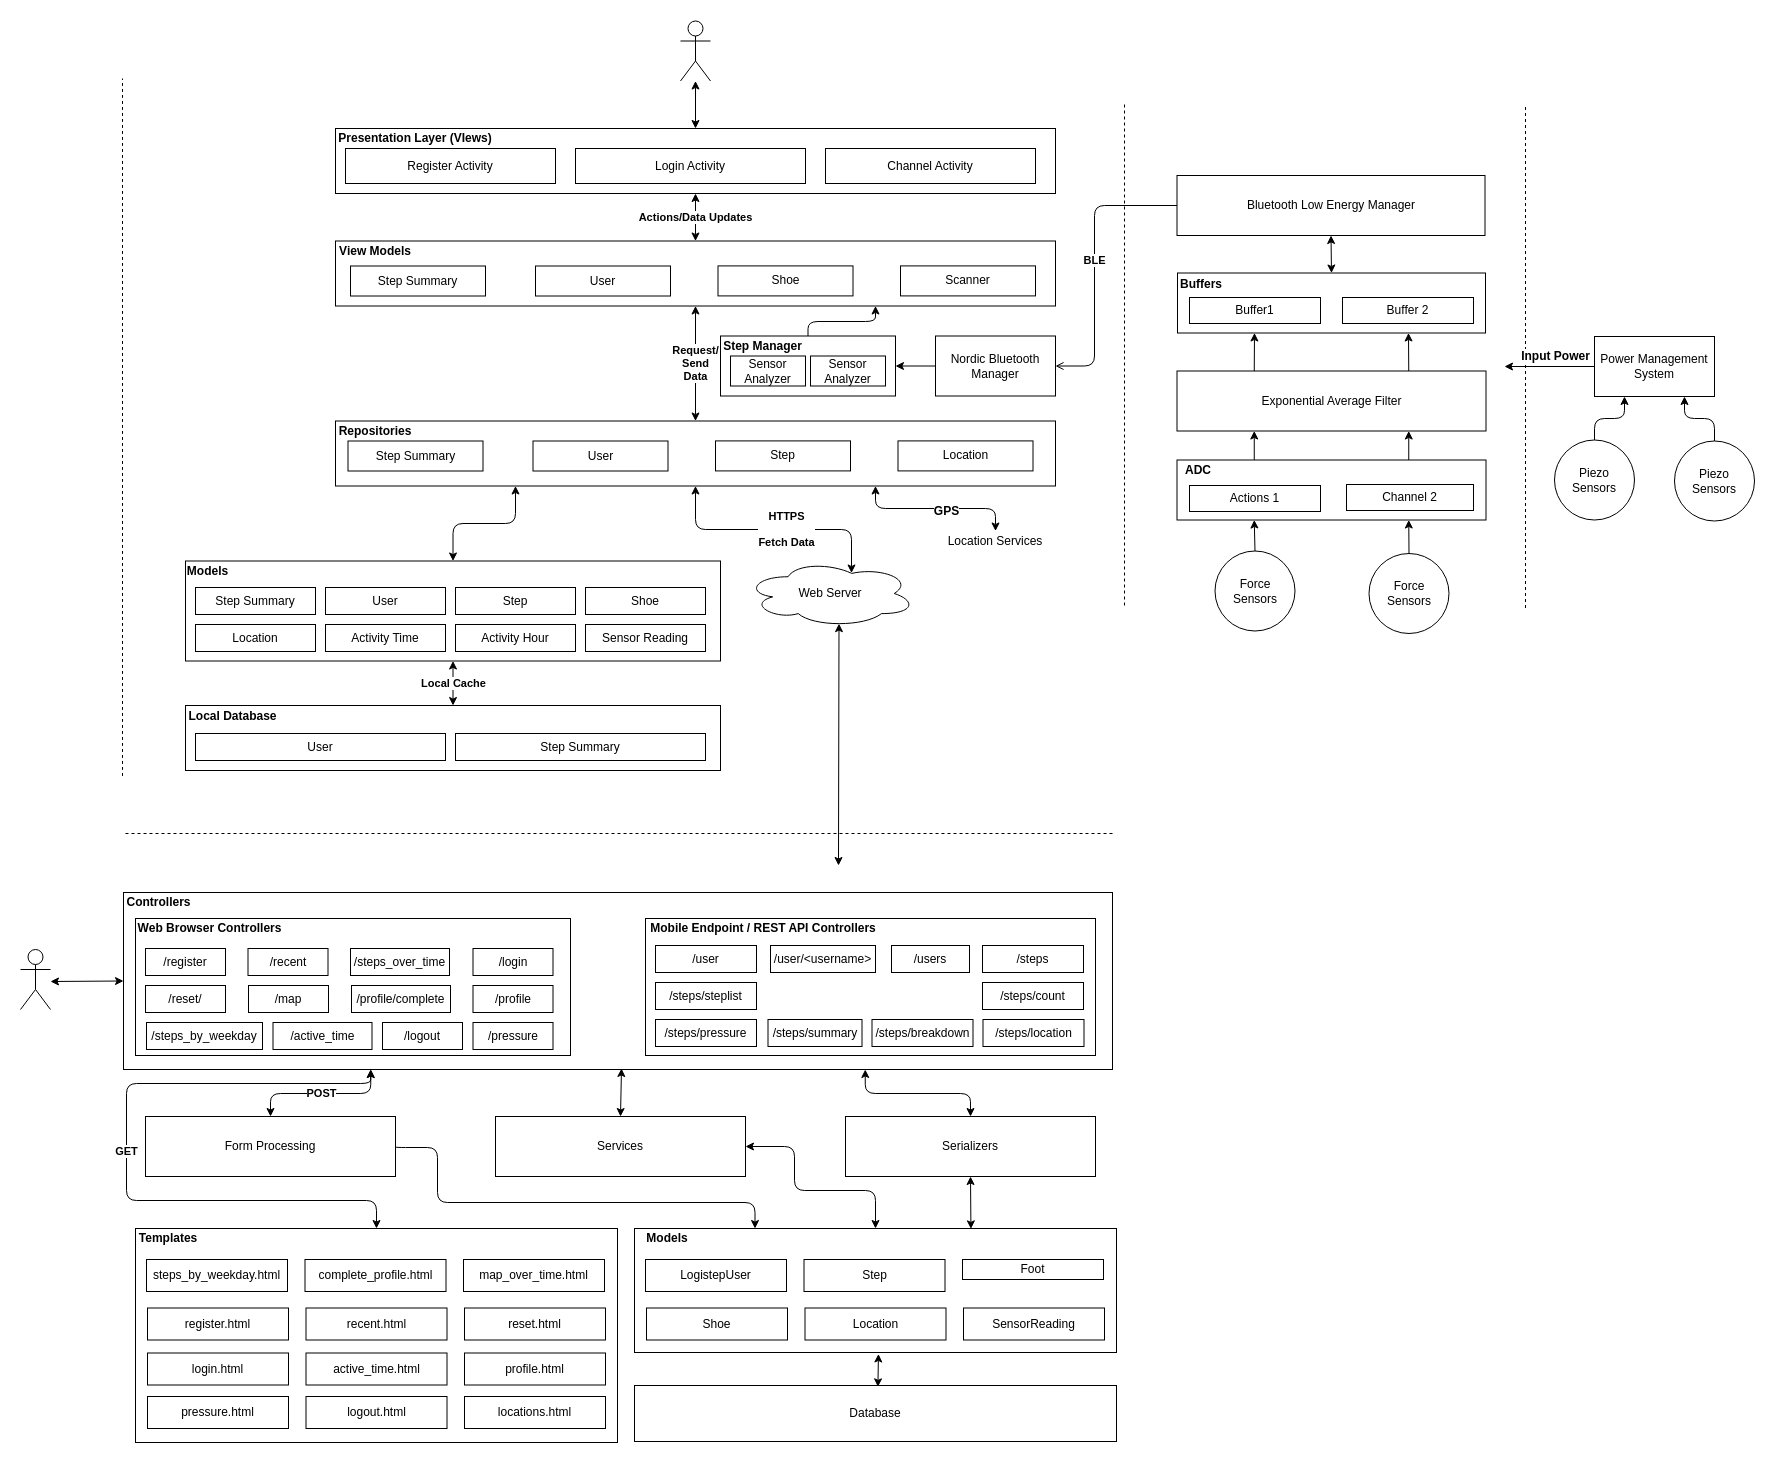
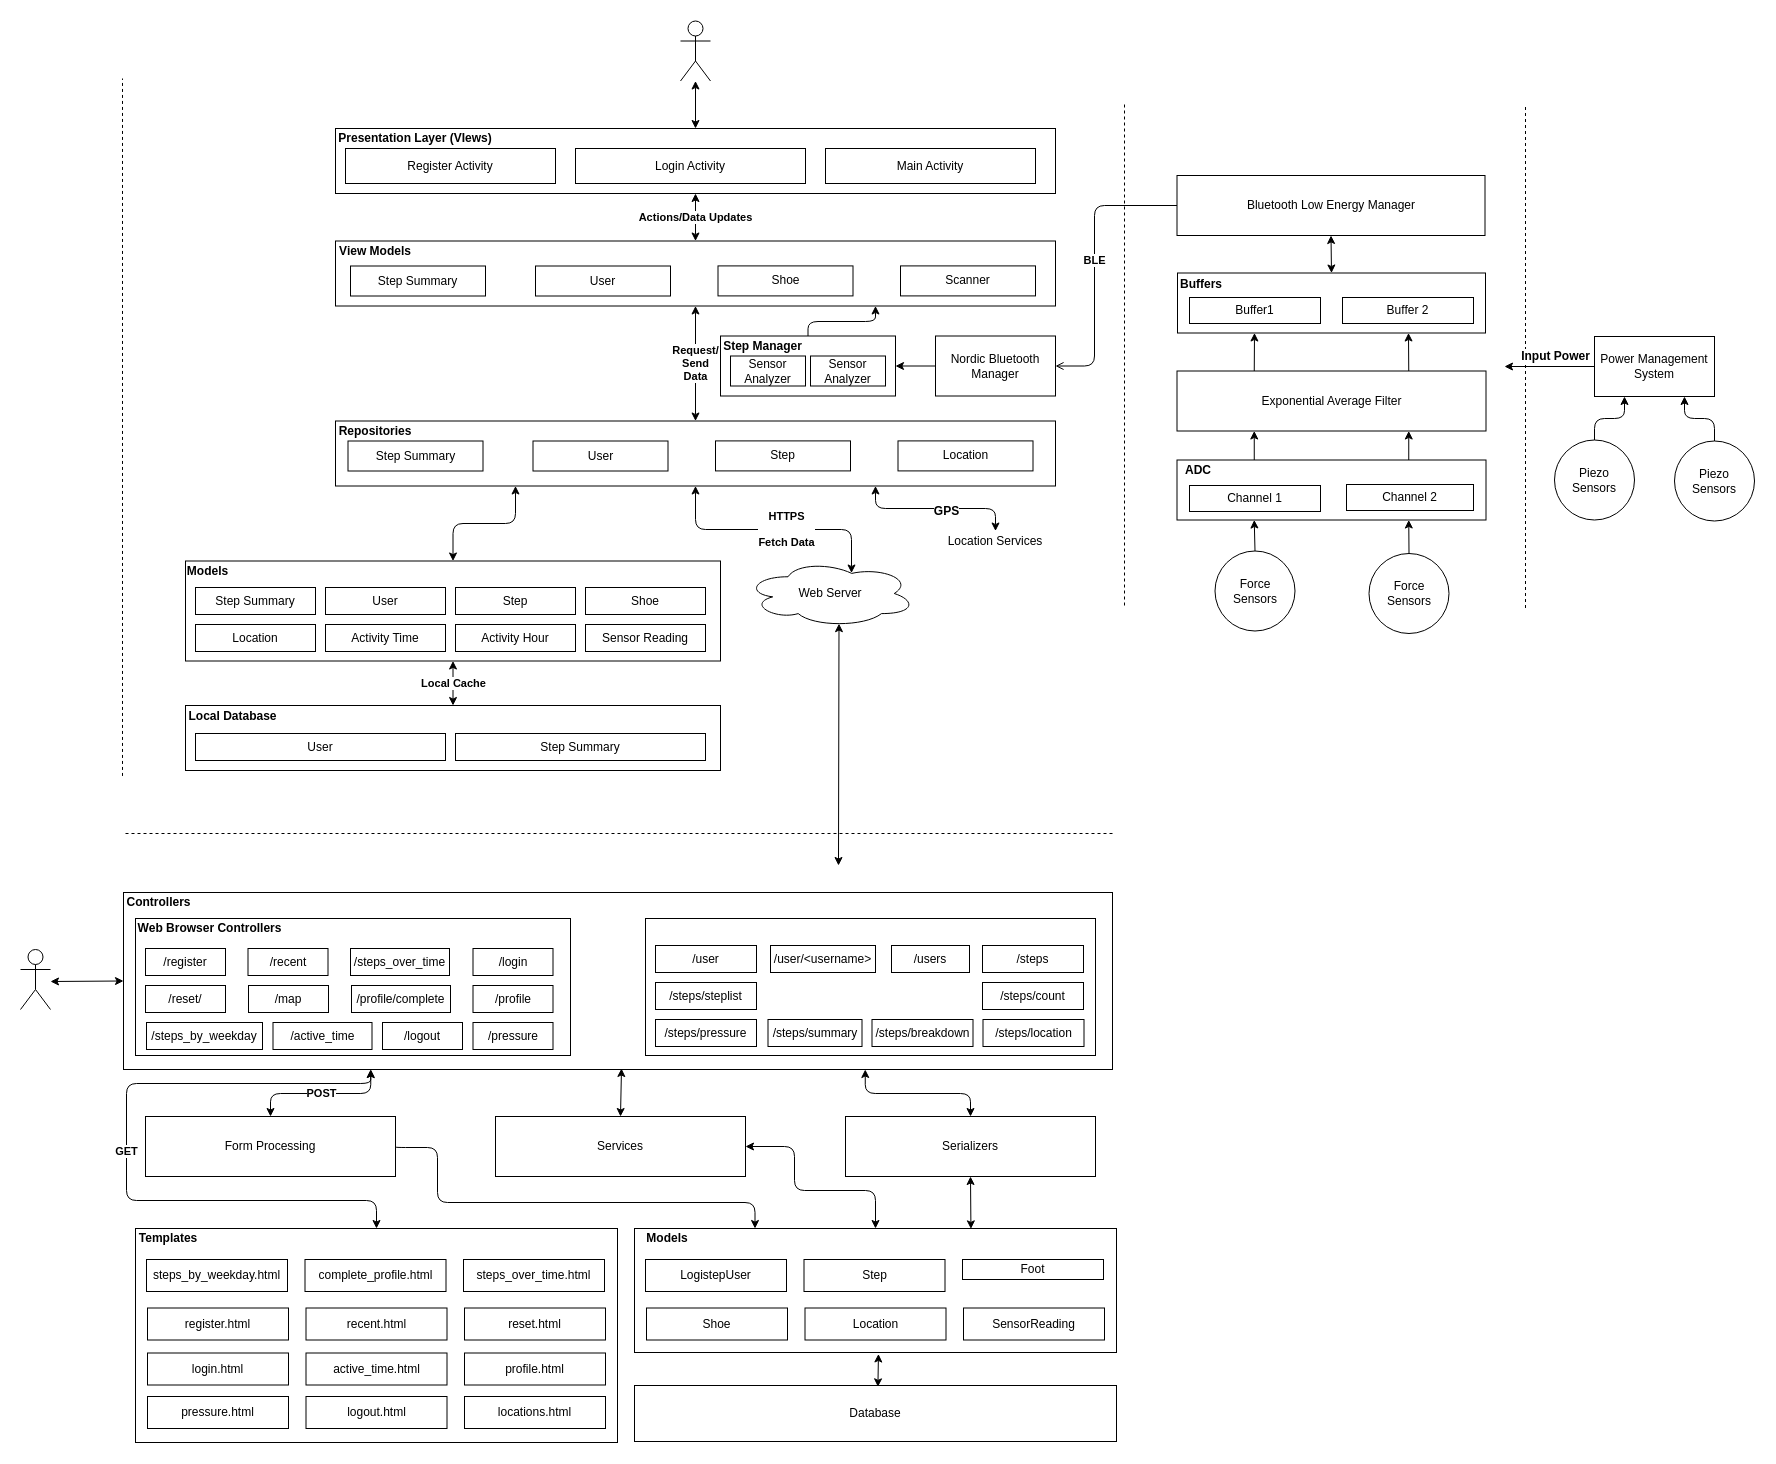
node "Channel Activity": label "Channel Activity" -> "Main Activity"
node "Actions 1": label "Actions 1" -> "Channel 1"
node "Mobile Endpoint / REST API Controllers": removed
node "map_over_time.html": label "map_over_time.html" -> "steps_over_time.html"
